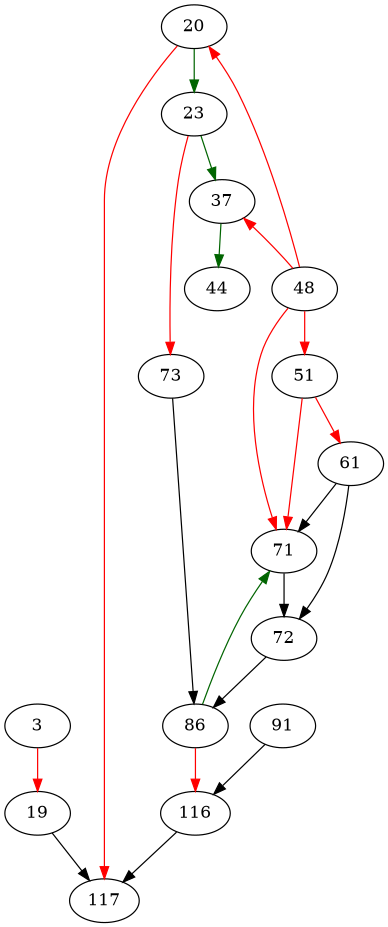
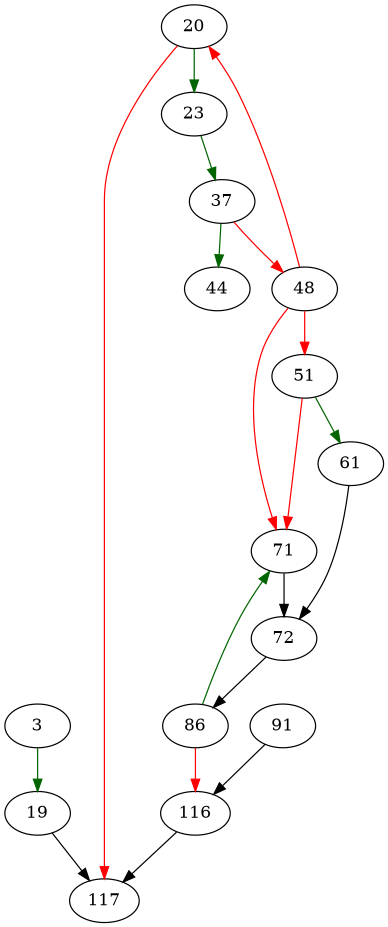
edge "48" -> "37": reversed
node "73": removed
edge "51" -> "61": color red -> darkgreen
edge "61" -> "71": removed
edge "3" -> "19": color red -> darkgreen
